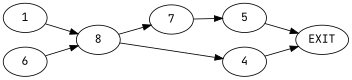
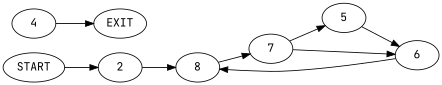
node "1": label "1" -> "2"
edge "5" -> "EXIT": now "5" -> "6"
edge "8" -> "4": removed
edge "7" -> "6": added
node "START": added
